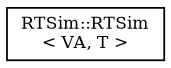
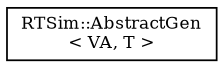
node "RTSim::RTSim < VA, T >": label "RTSim::RTSim < VA, T >" -> "RTSim::AbstractGen < VA, T >"
